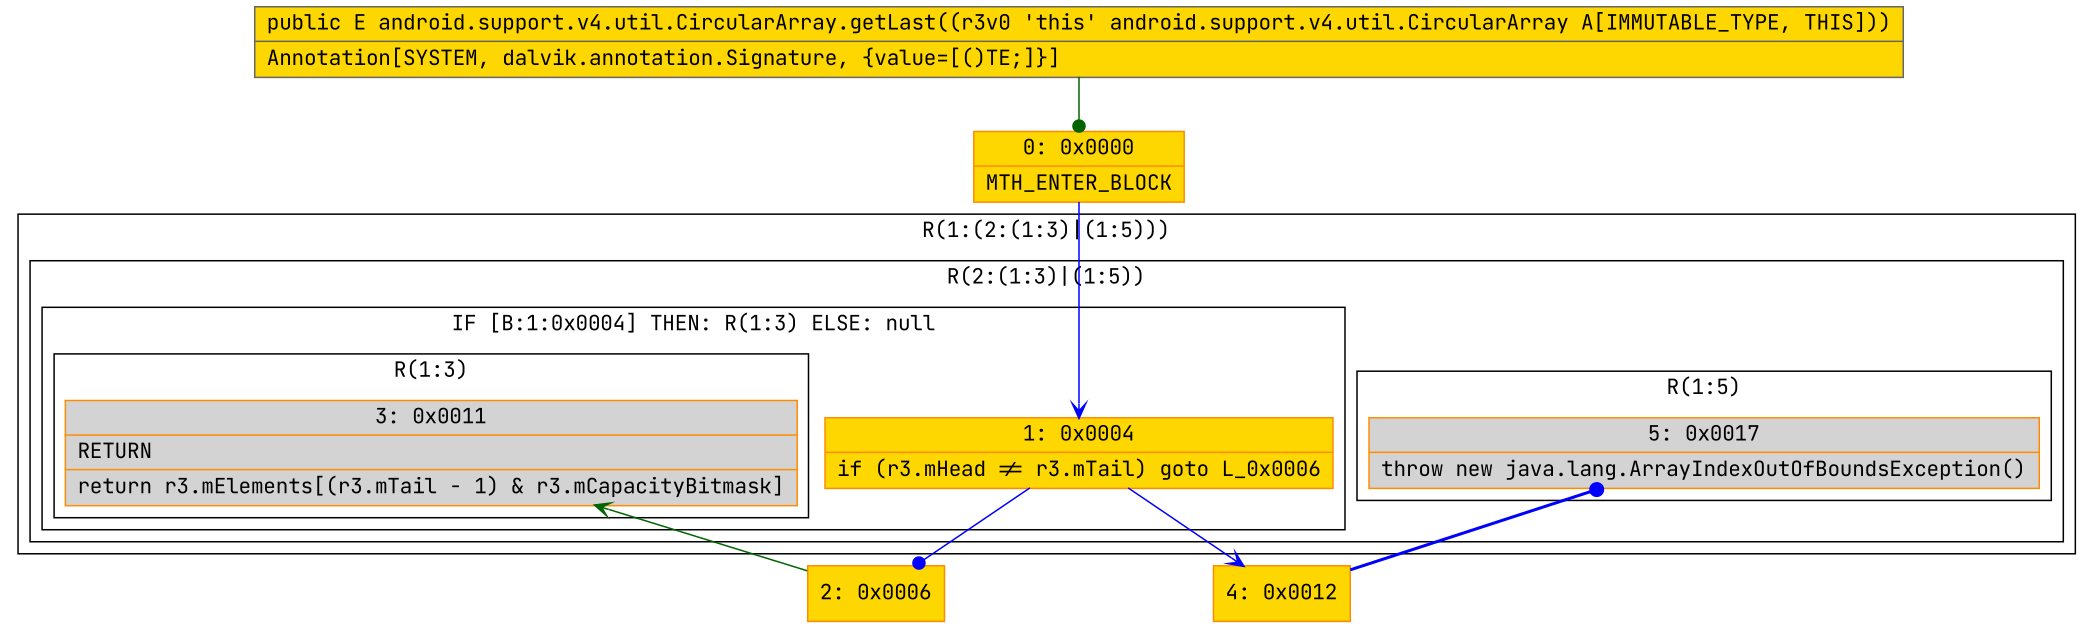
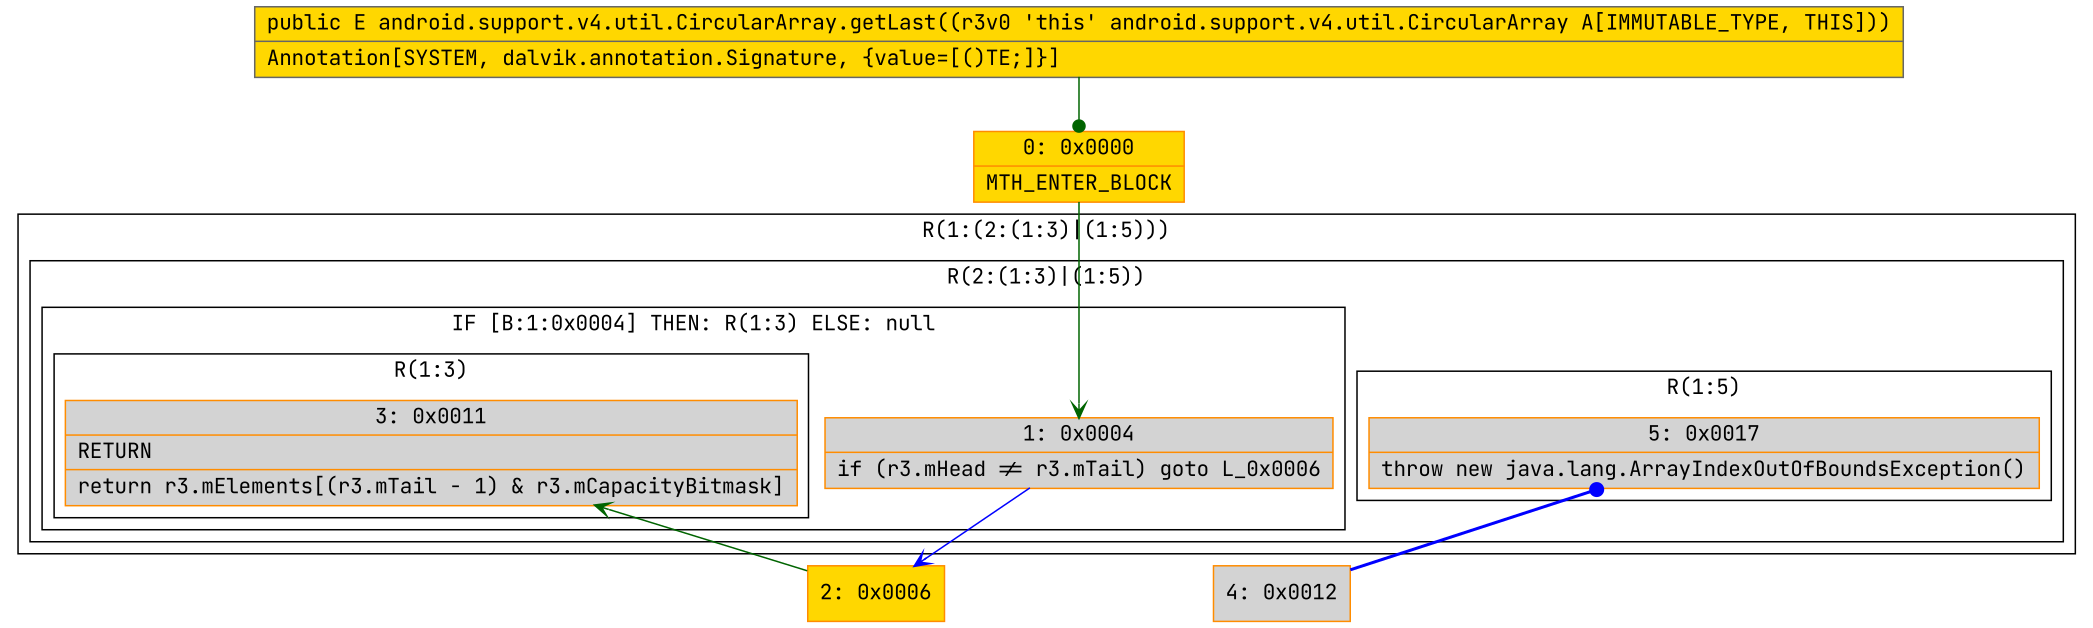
edge "0: 0x0000" -> "1: 0x0004": color blue -> darkgreen
node "1: 0x0004": fillcolor gold -> lightgrey
edge "1: 0x0004" -> "4: 0x0012": removed
edge "1: 0x0004" -> "2: 0x0006": arrowhead dot -> vee
node "4: 0x0012": fillcolor gold -> lightgrey
